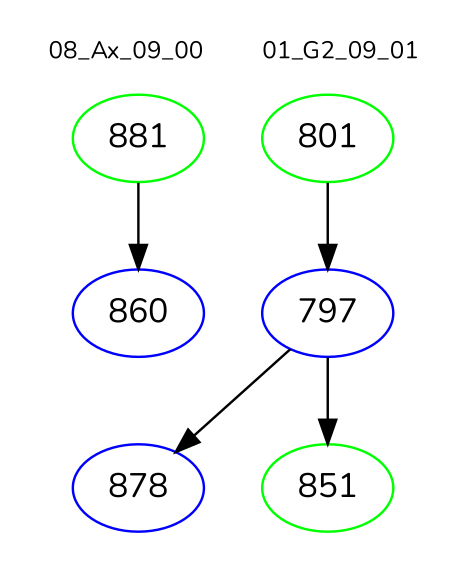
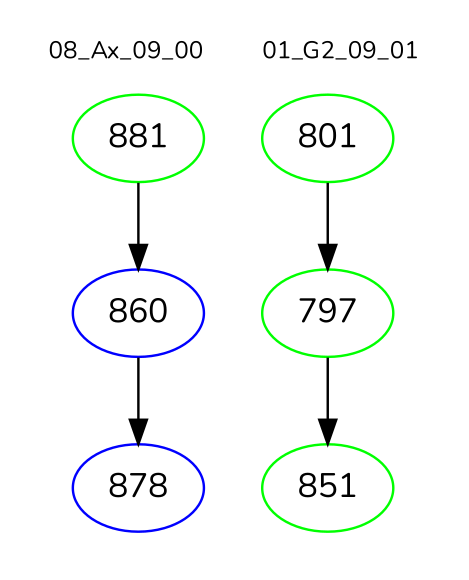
node "797": color blue -> green
edge "797" -> "878": now "860" -> "878"
